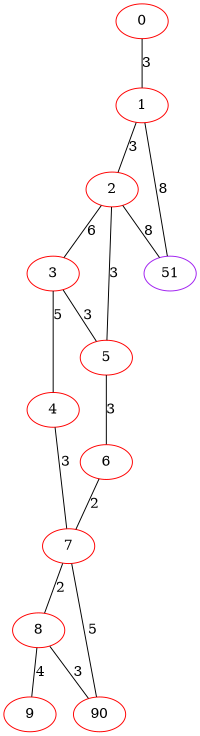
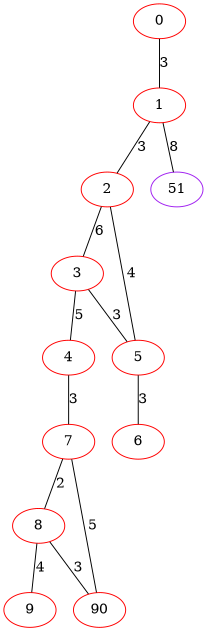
edge "2" -- "51": removed, label "8"
edge "2" -- "5": label "3" -> "4"
edge "6" -- "7": removed, label "2"
